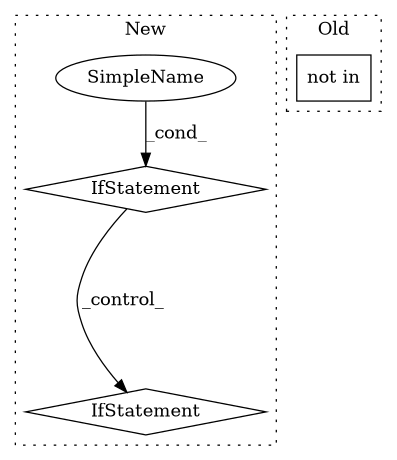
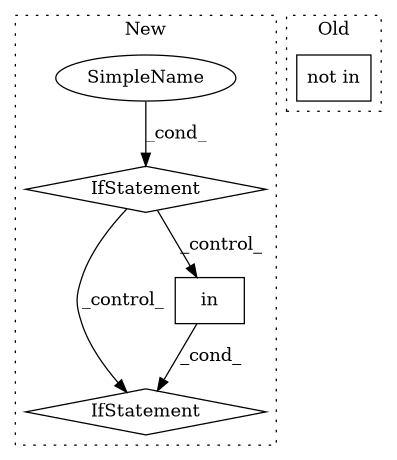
node "in": added
